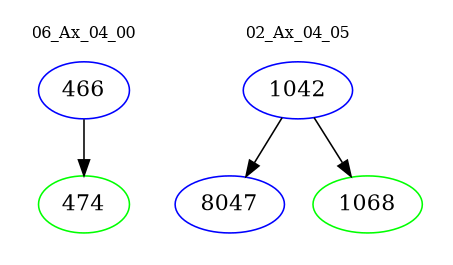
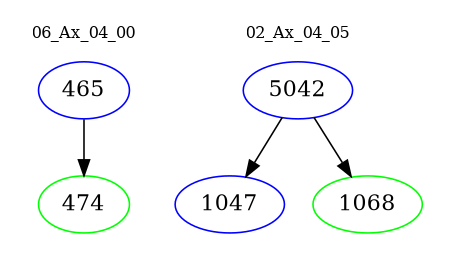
node "466": label "466" -> "465"
node "1042": label "1042" -> "5042"
node "8047": label "8047" -> "1047"
